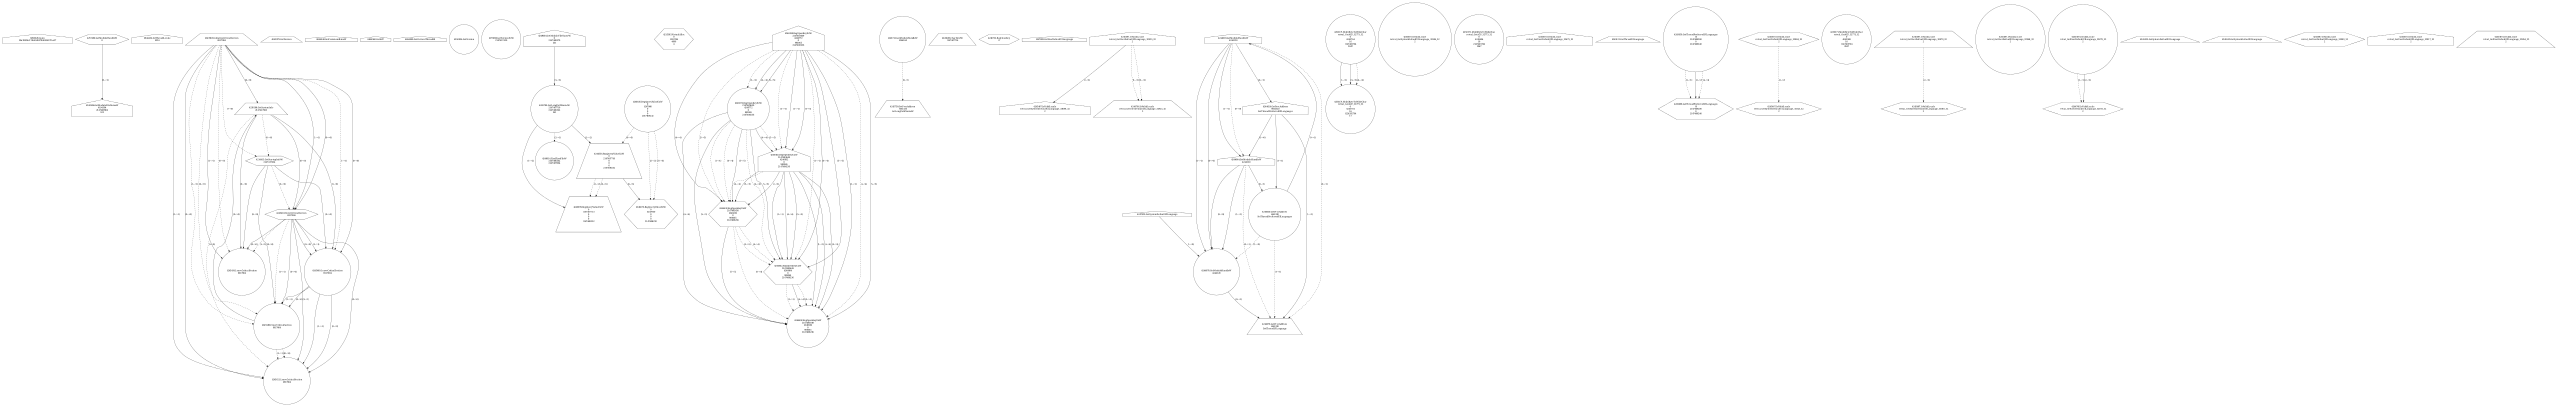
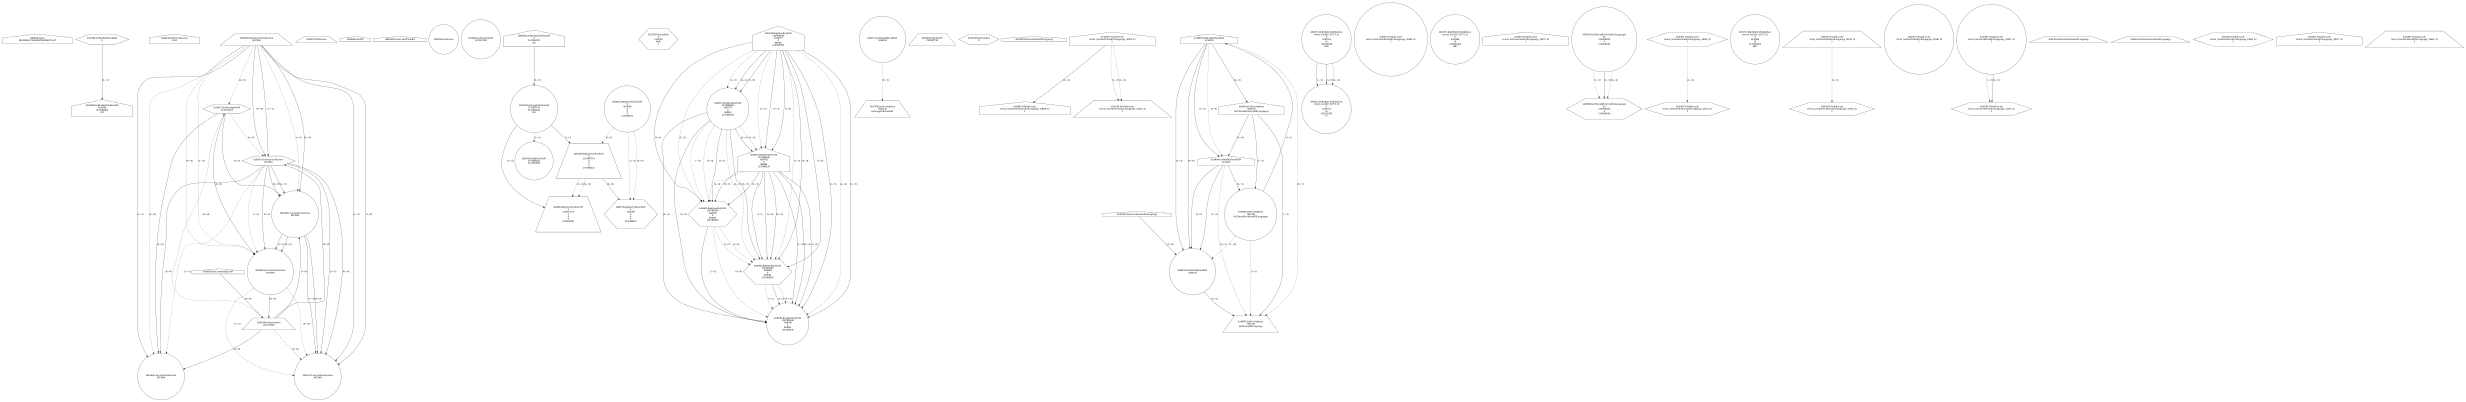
node "4245121.GetThreadUILanguage": removed
edge "4243965.InitializeCriticalSection 6917004" -> "4250188.GetSystemInfo 2147417660": now "6844540.GetCommandLineW" -> "4250188.GetSystemInfo 2147417660"
